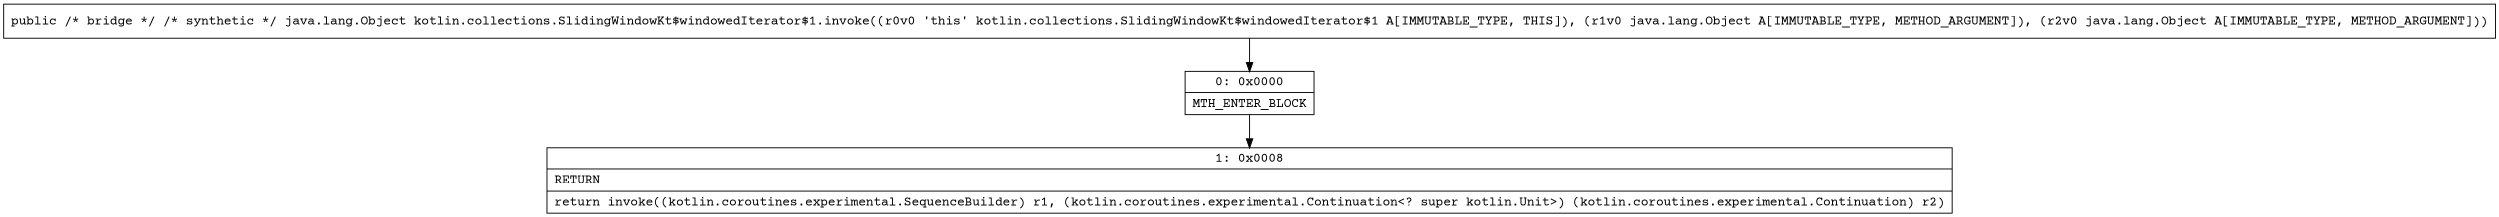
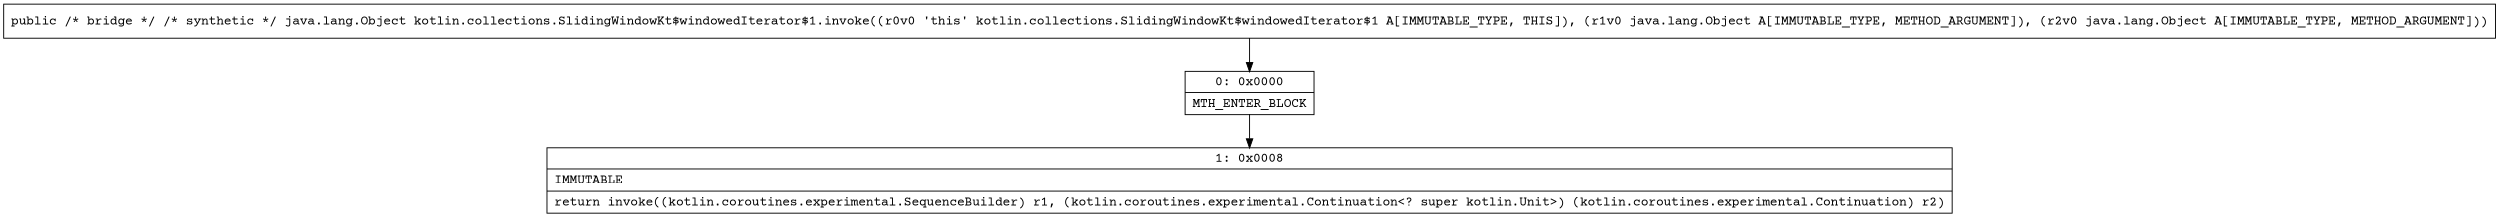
node "1: 0x0008": text "RETURN" -> "IMMUTABLE"
